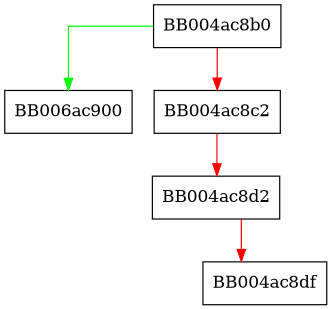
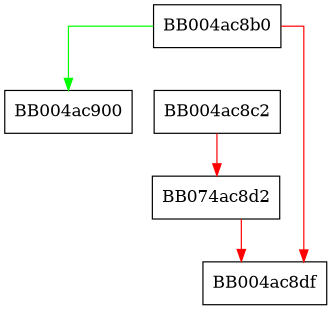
edge "BB004ac8b0" -> "BB004ac8c2": now "BB004ac8b0" -> "BB004ac8df"
node "BB006ac900": label "BB006ac900" -> "BB004ac900"
node "BB004ac8d2": label "BB004ac8d2" -> "BB074ac8d2"
